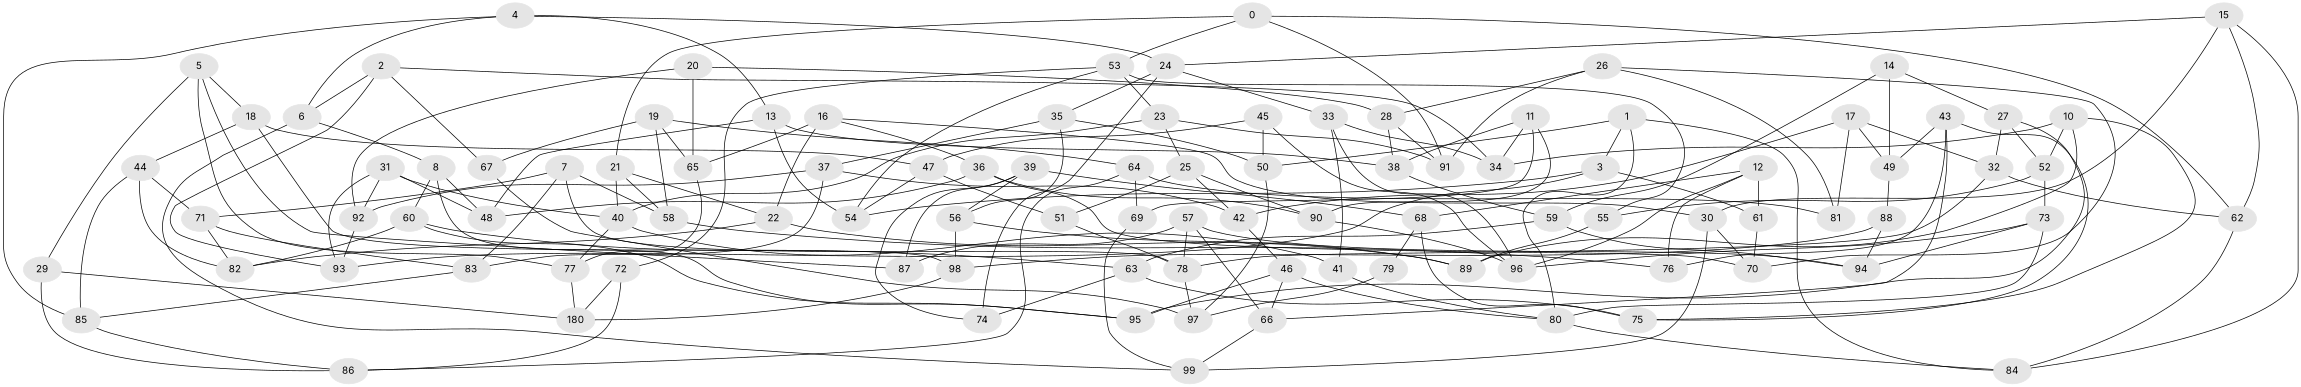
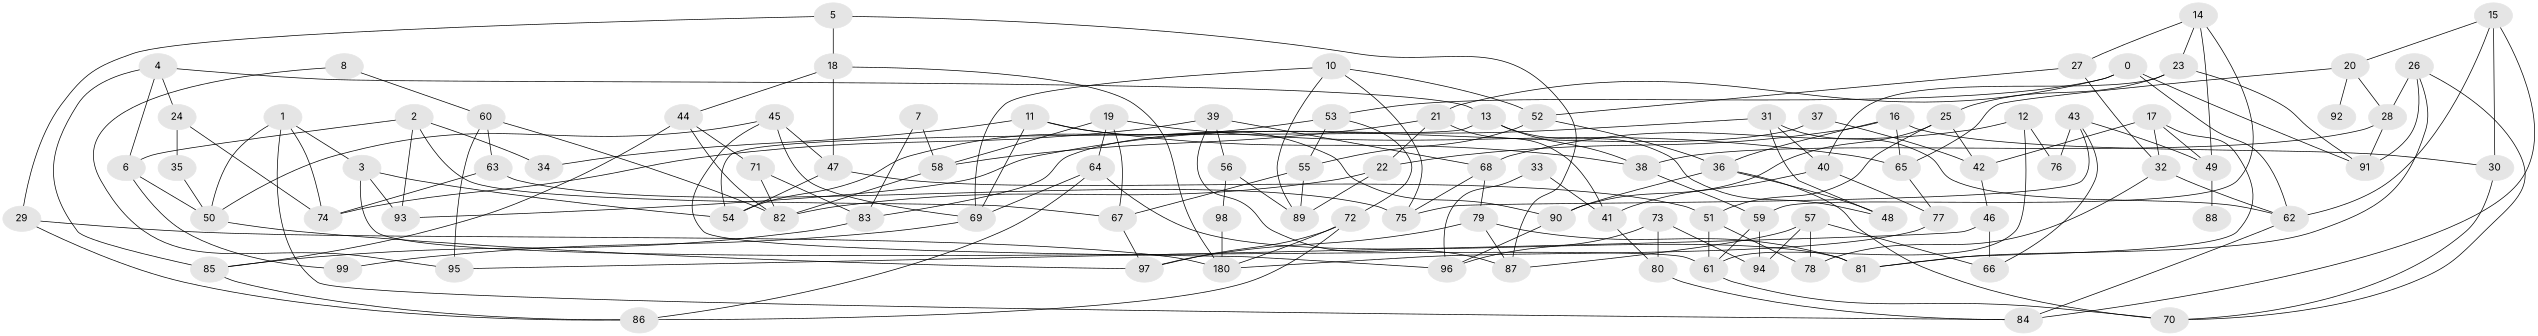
edge "15" -- "24": now "15" -- "20"
edge "53" -- "23": now "14" -- "23"
edge "24" -- "33": removed
edge "35" -- "37": removed
edge "6" -- "8": now "6" -- "50"
edge "33" -- "34": removed
edge "10" -- "34": now "10" -- "69"
edge "35" -- "56": removed
edge "37" -- "92": removed
edge "45" -- "69": added
edge "31" -- "92": now "31" -- "62"
edge "52" -- "73": now "52" -- "36"
edge "21" -- "40": now "21" -- "41"
edge "55" -- "67": added
edge "7" -- "71": removed
edge "8" -- "48": removed
edge "12" -- "96": removed
edge "1" -- "80": now "1" -- "74"
edge "5" -- "77": removed
edge "59" -- "63": now "59" -- "61"
edge "79" -- "81": added
edge "79" -- "87": added
edge "92" -- "93": removed
edge "51" -- "61": added
edge "88" -- "94": removed
edge "58" -- "76": now "58" -- "82"
edge "18" -- "98": now "18" -- "180"
edge "7" -- "78": removed
edge "88" -- "98": removed
edge "78" -- "97": now "72" -- "97"
edge "27" -- "95": removed
edge "46" -- "80": removed
edge "66" -- "99": removed
edge "30" -- "99": removed
